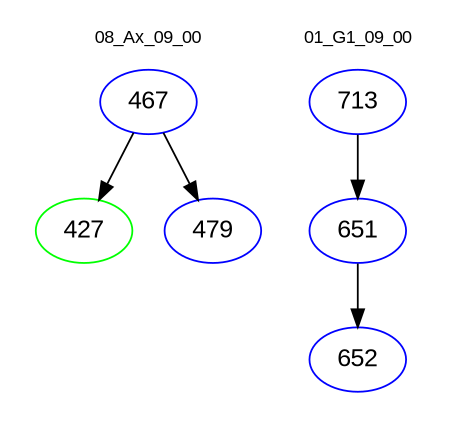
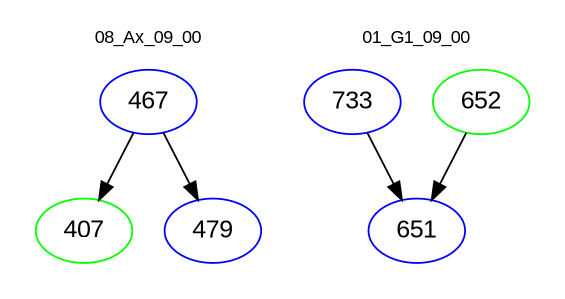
node "713": label "713" -> "733"
node "427": label "427" -> "407"
edge "651" -> "652": reversed
node "652": color blue -> green
